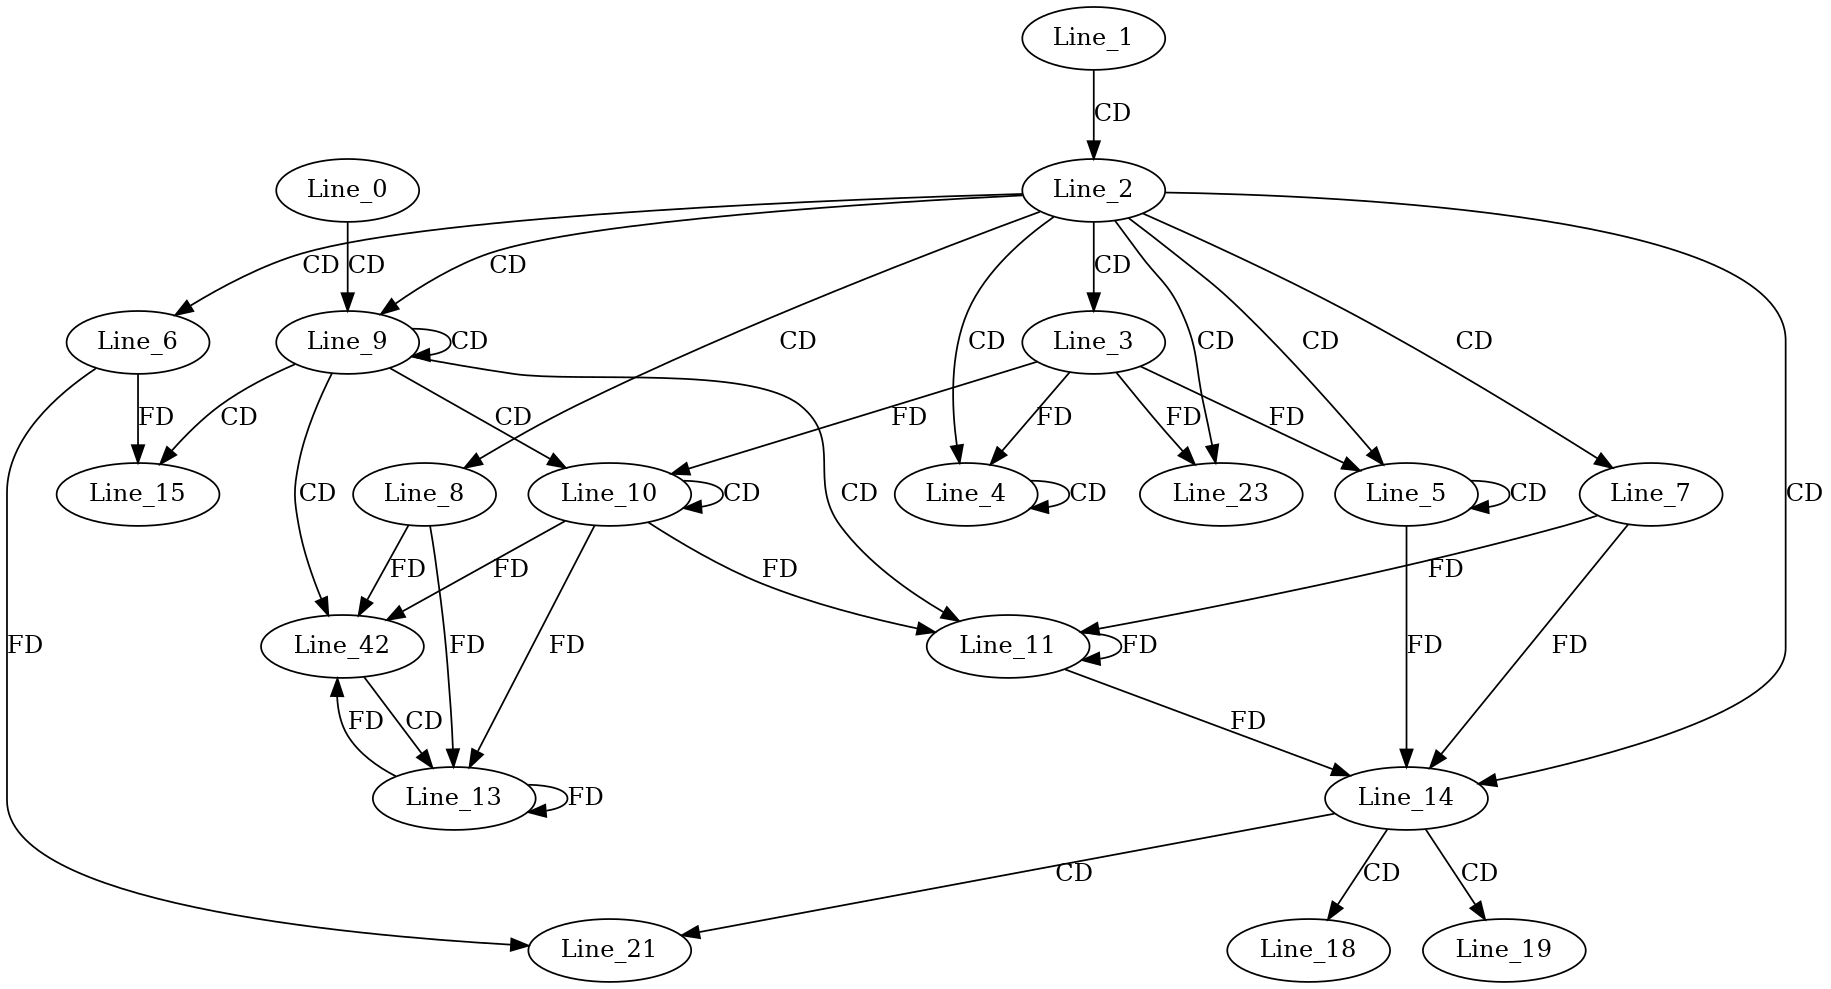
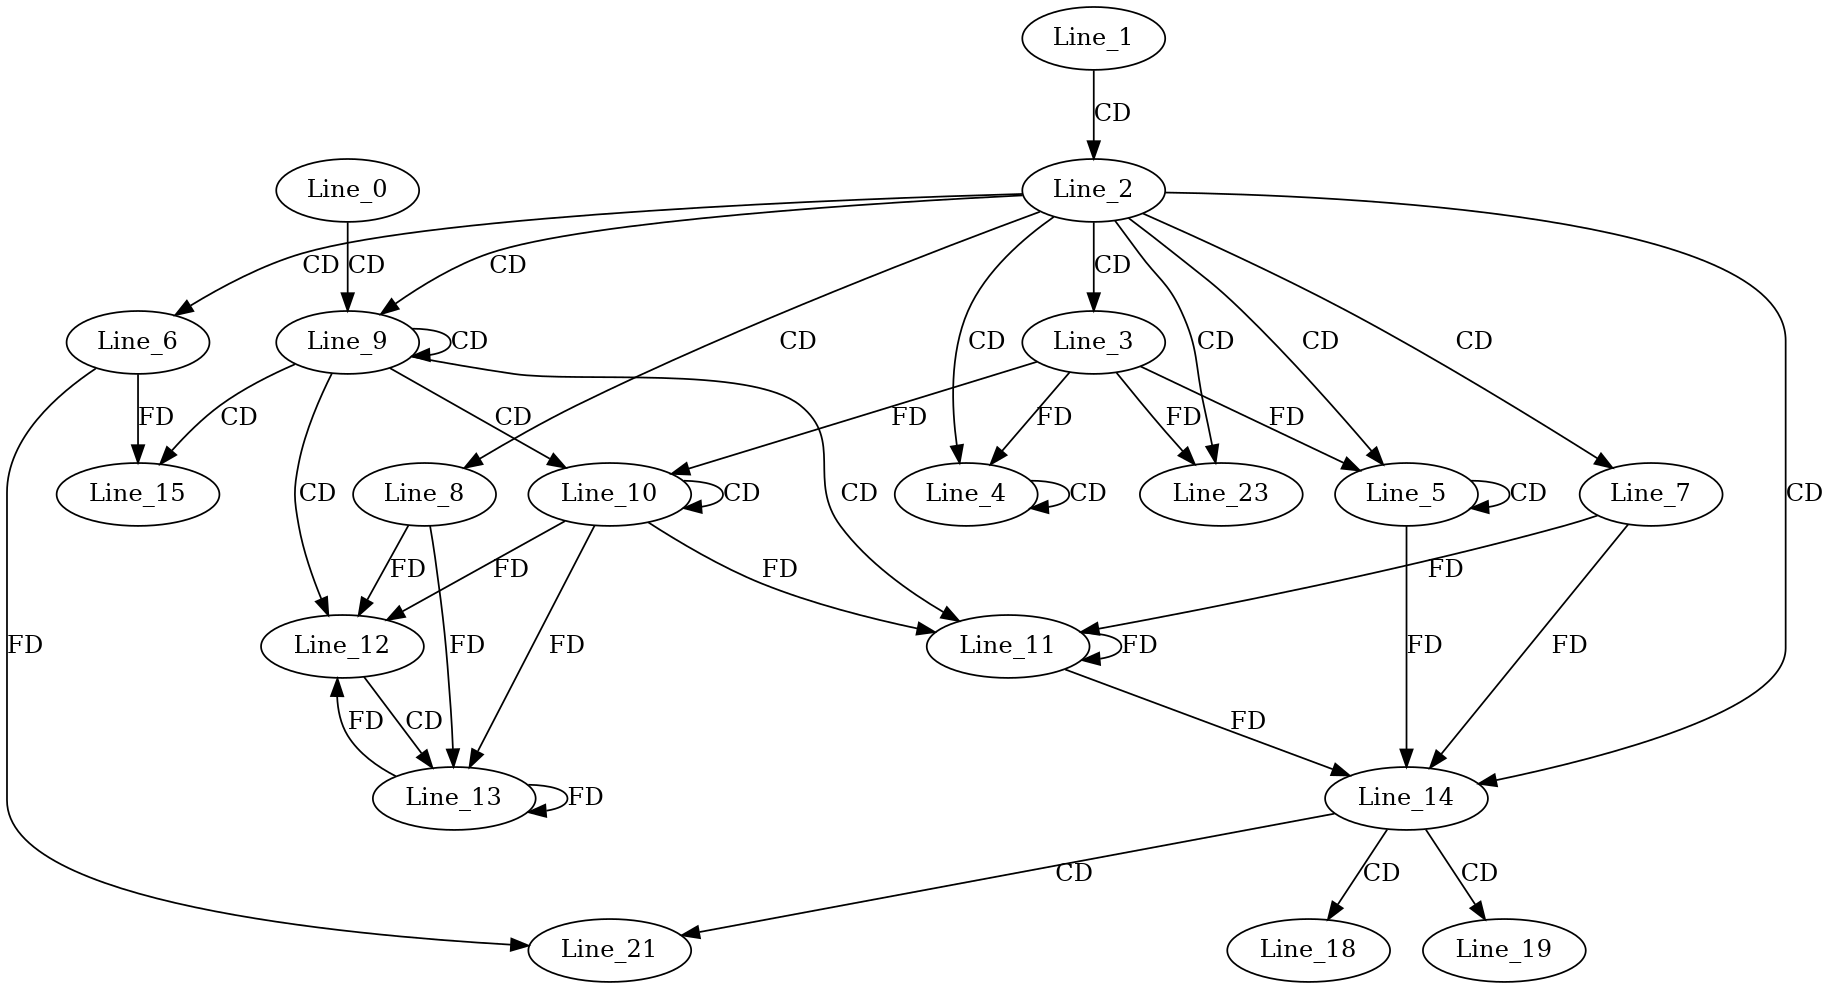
node "Line_42": label "Line_42" -> "Line_12"
